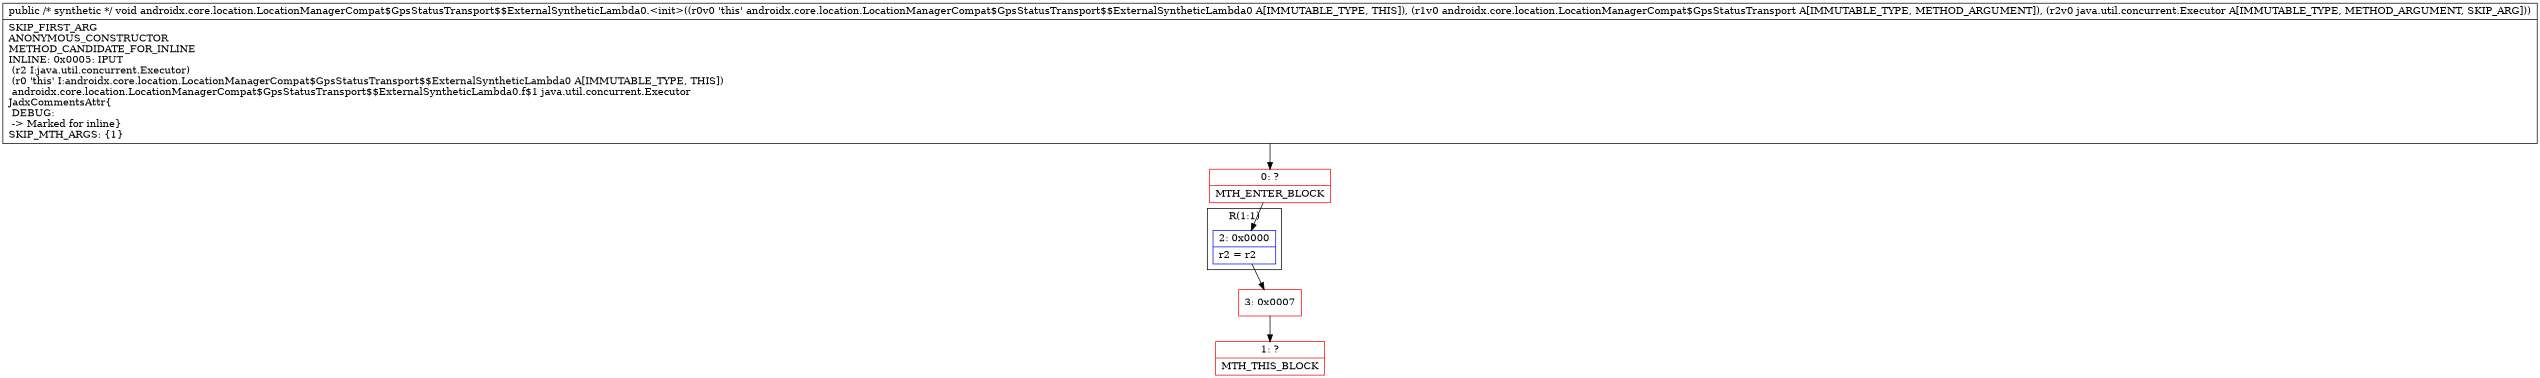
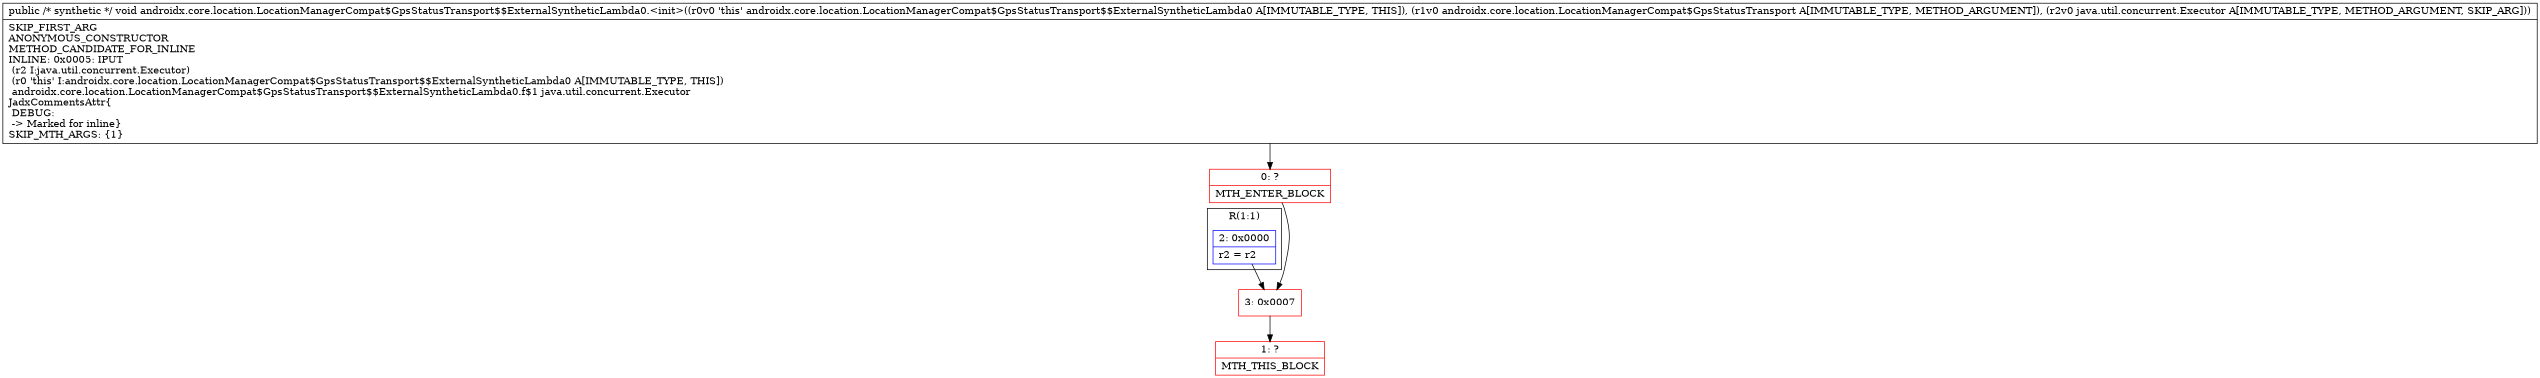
edge "0: ?" -> "2: 0x0000": now "0: ?" -> "3: 0x0007"
